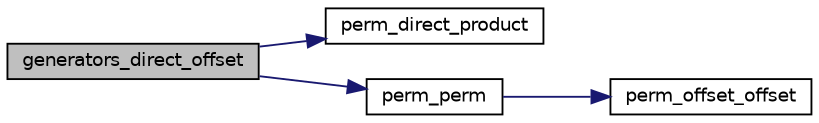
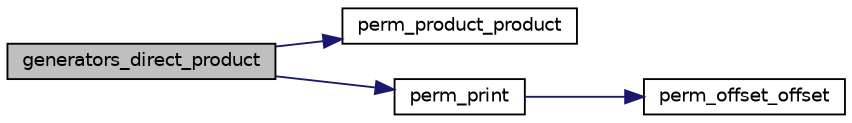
node "perm_direct_product": label "perm_direct_product" -> "perm_product_product"
node "generators_direct_offset": label "generators_direct_offset" -> "generators_direct_product"
node "perm_perm": label "perm_perm" -> "perm_print"
